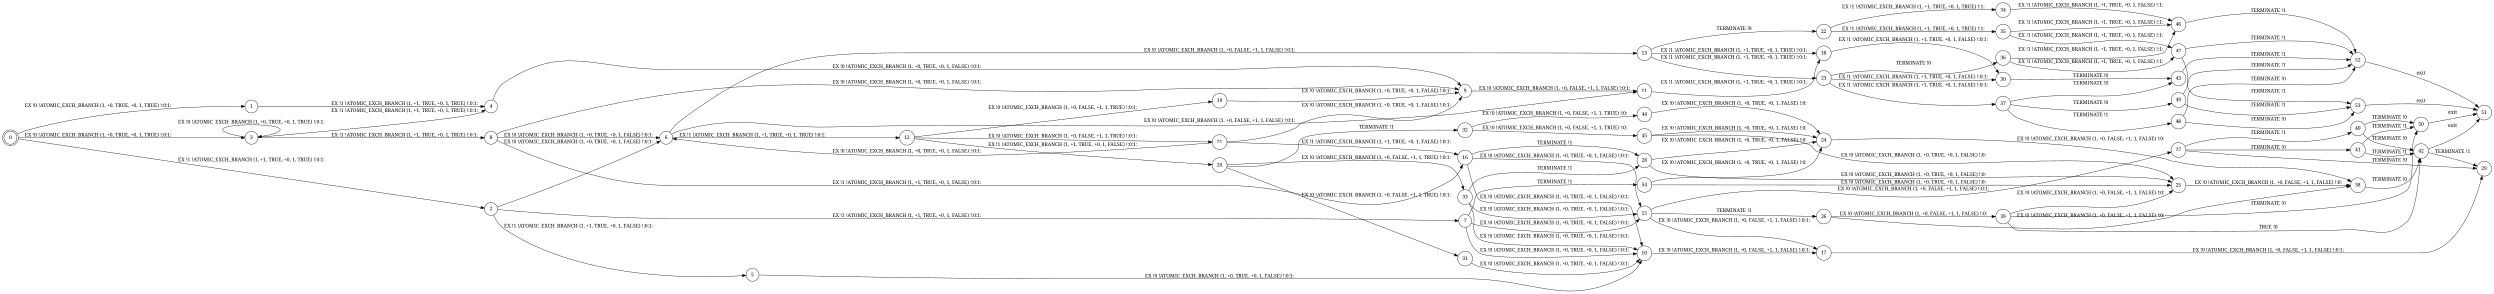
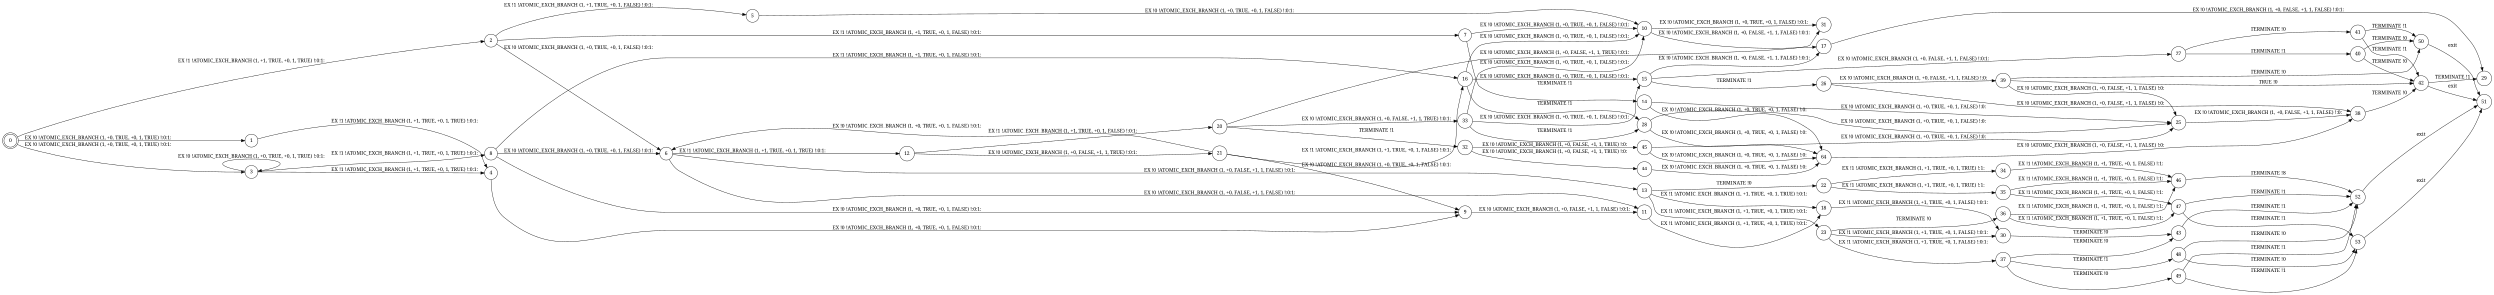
edge "46" -> "52": label "TERMINATE !1" -> "TERMINATE !8"
node "19": removed
node "24": label "24" -> "64"
edge "27" -> "29": removed, label "TERMINATE !0"
node "54": label "54" -> "14"
edge "7" -> "15": removed, label "EX !0 !ATOMIC_EXCH_BRANCH (1, +0, TRUE, +0, 1, FALSE) !:0:1:"
edge "31" -> "10": reversed
